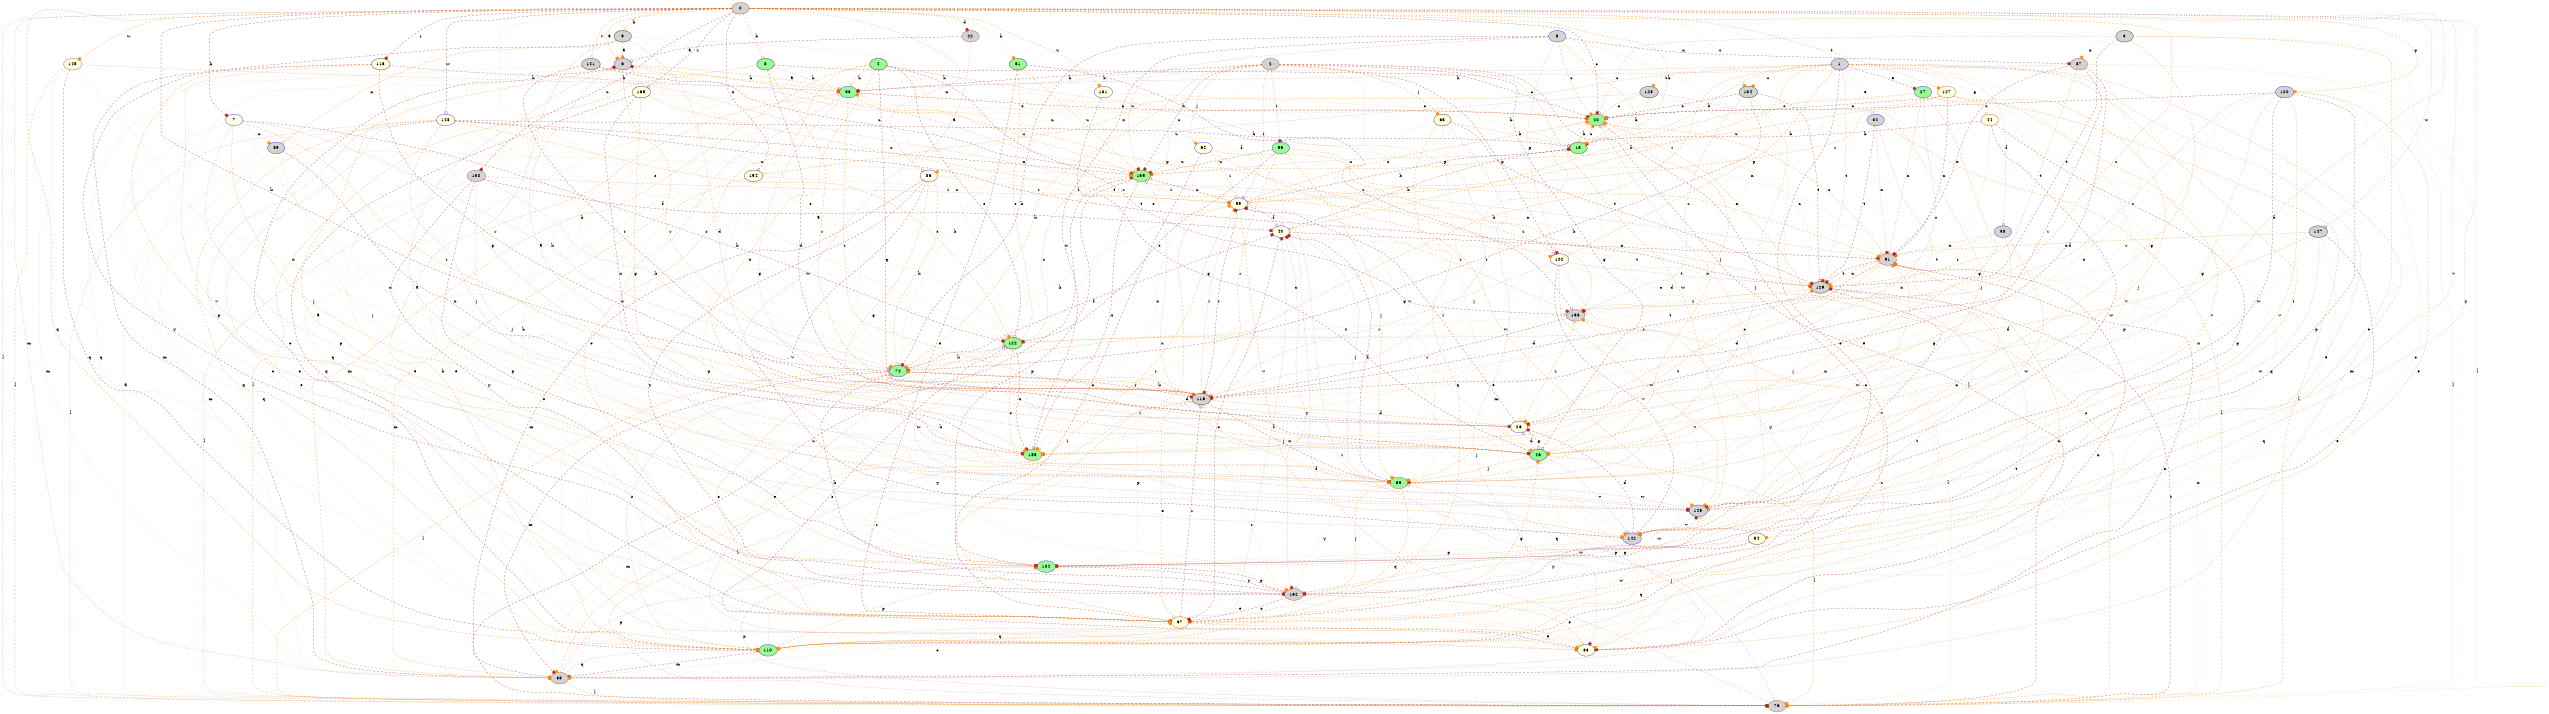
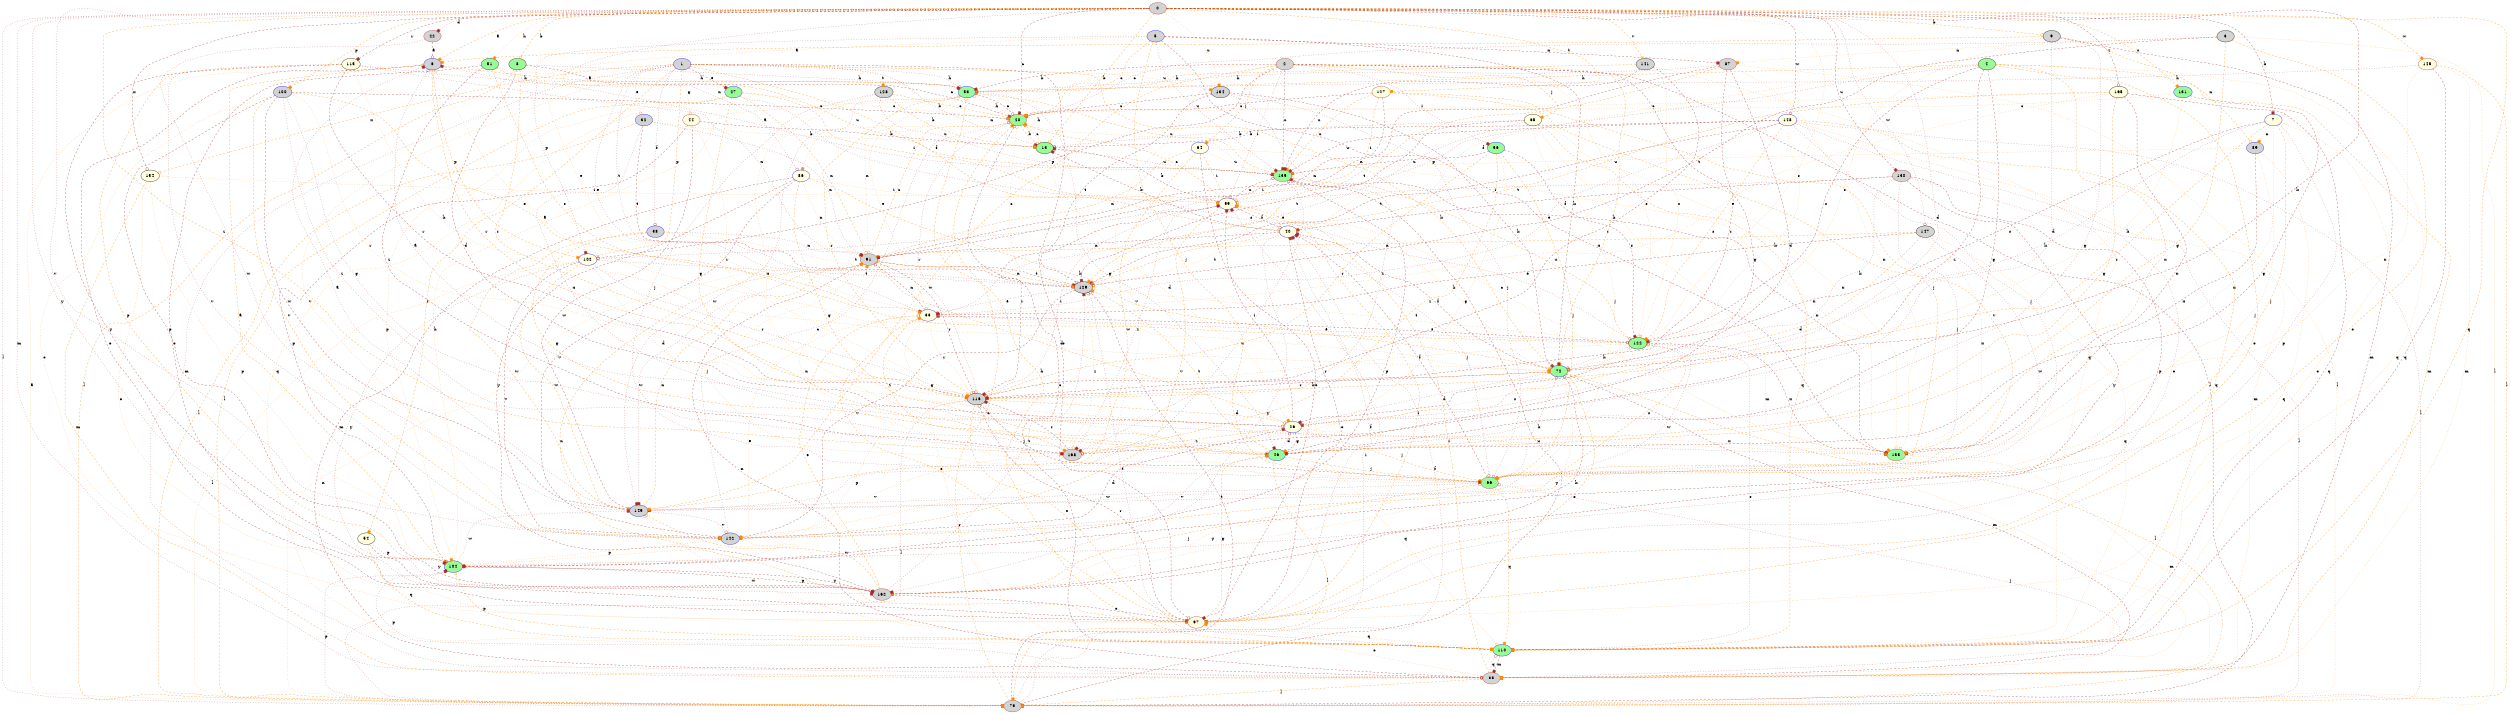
node "131": fillcolor lightyellow -> palegreen
edge "129" -> "33": added, label "e"
